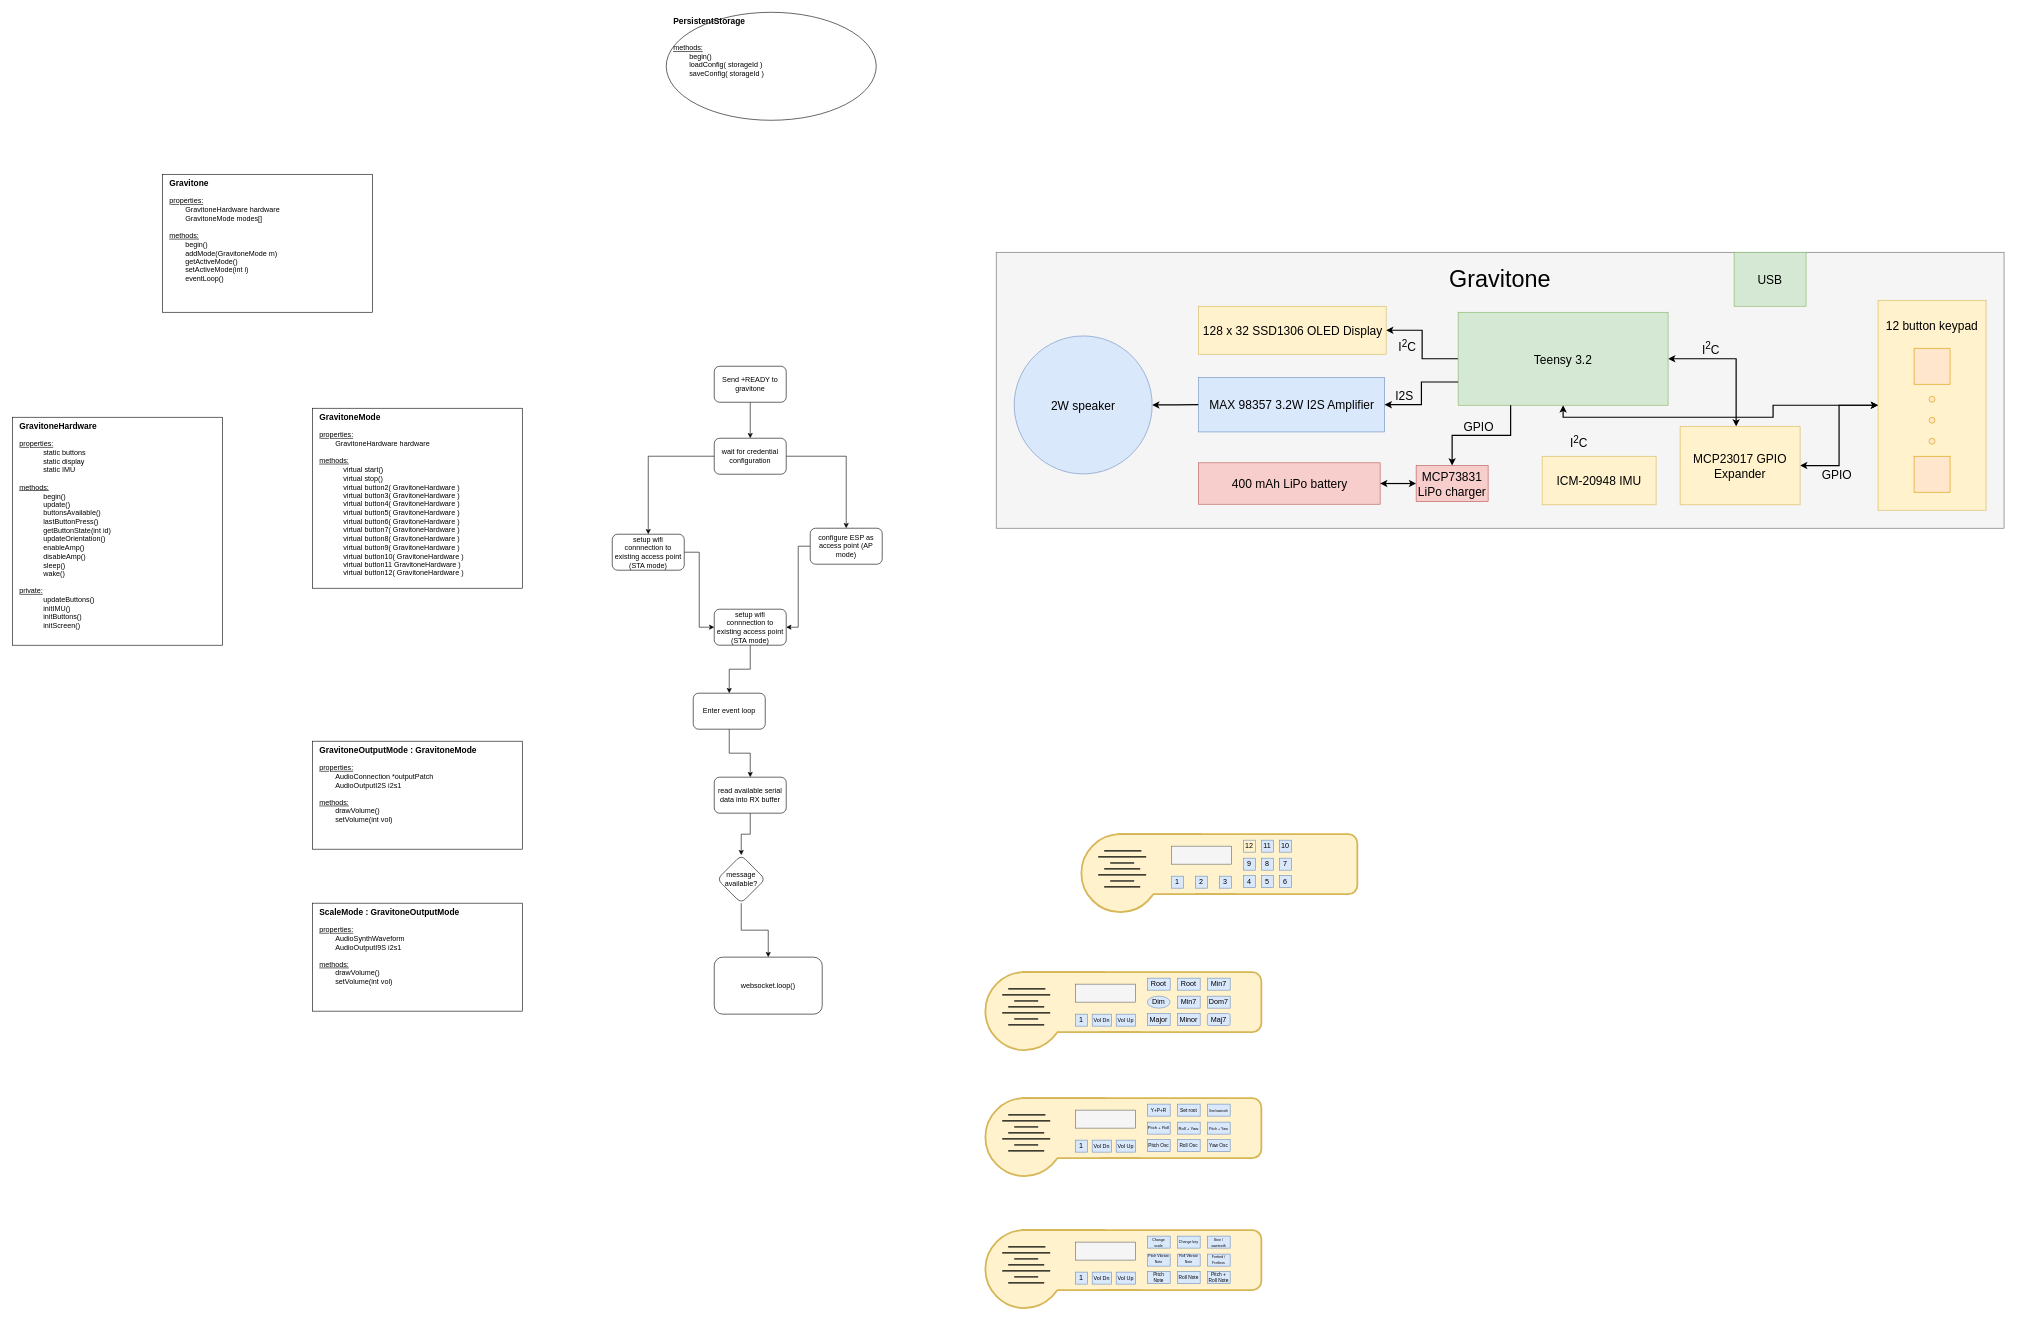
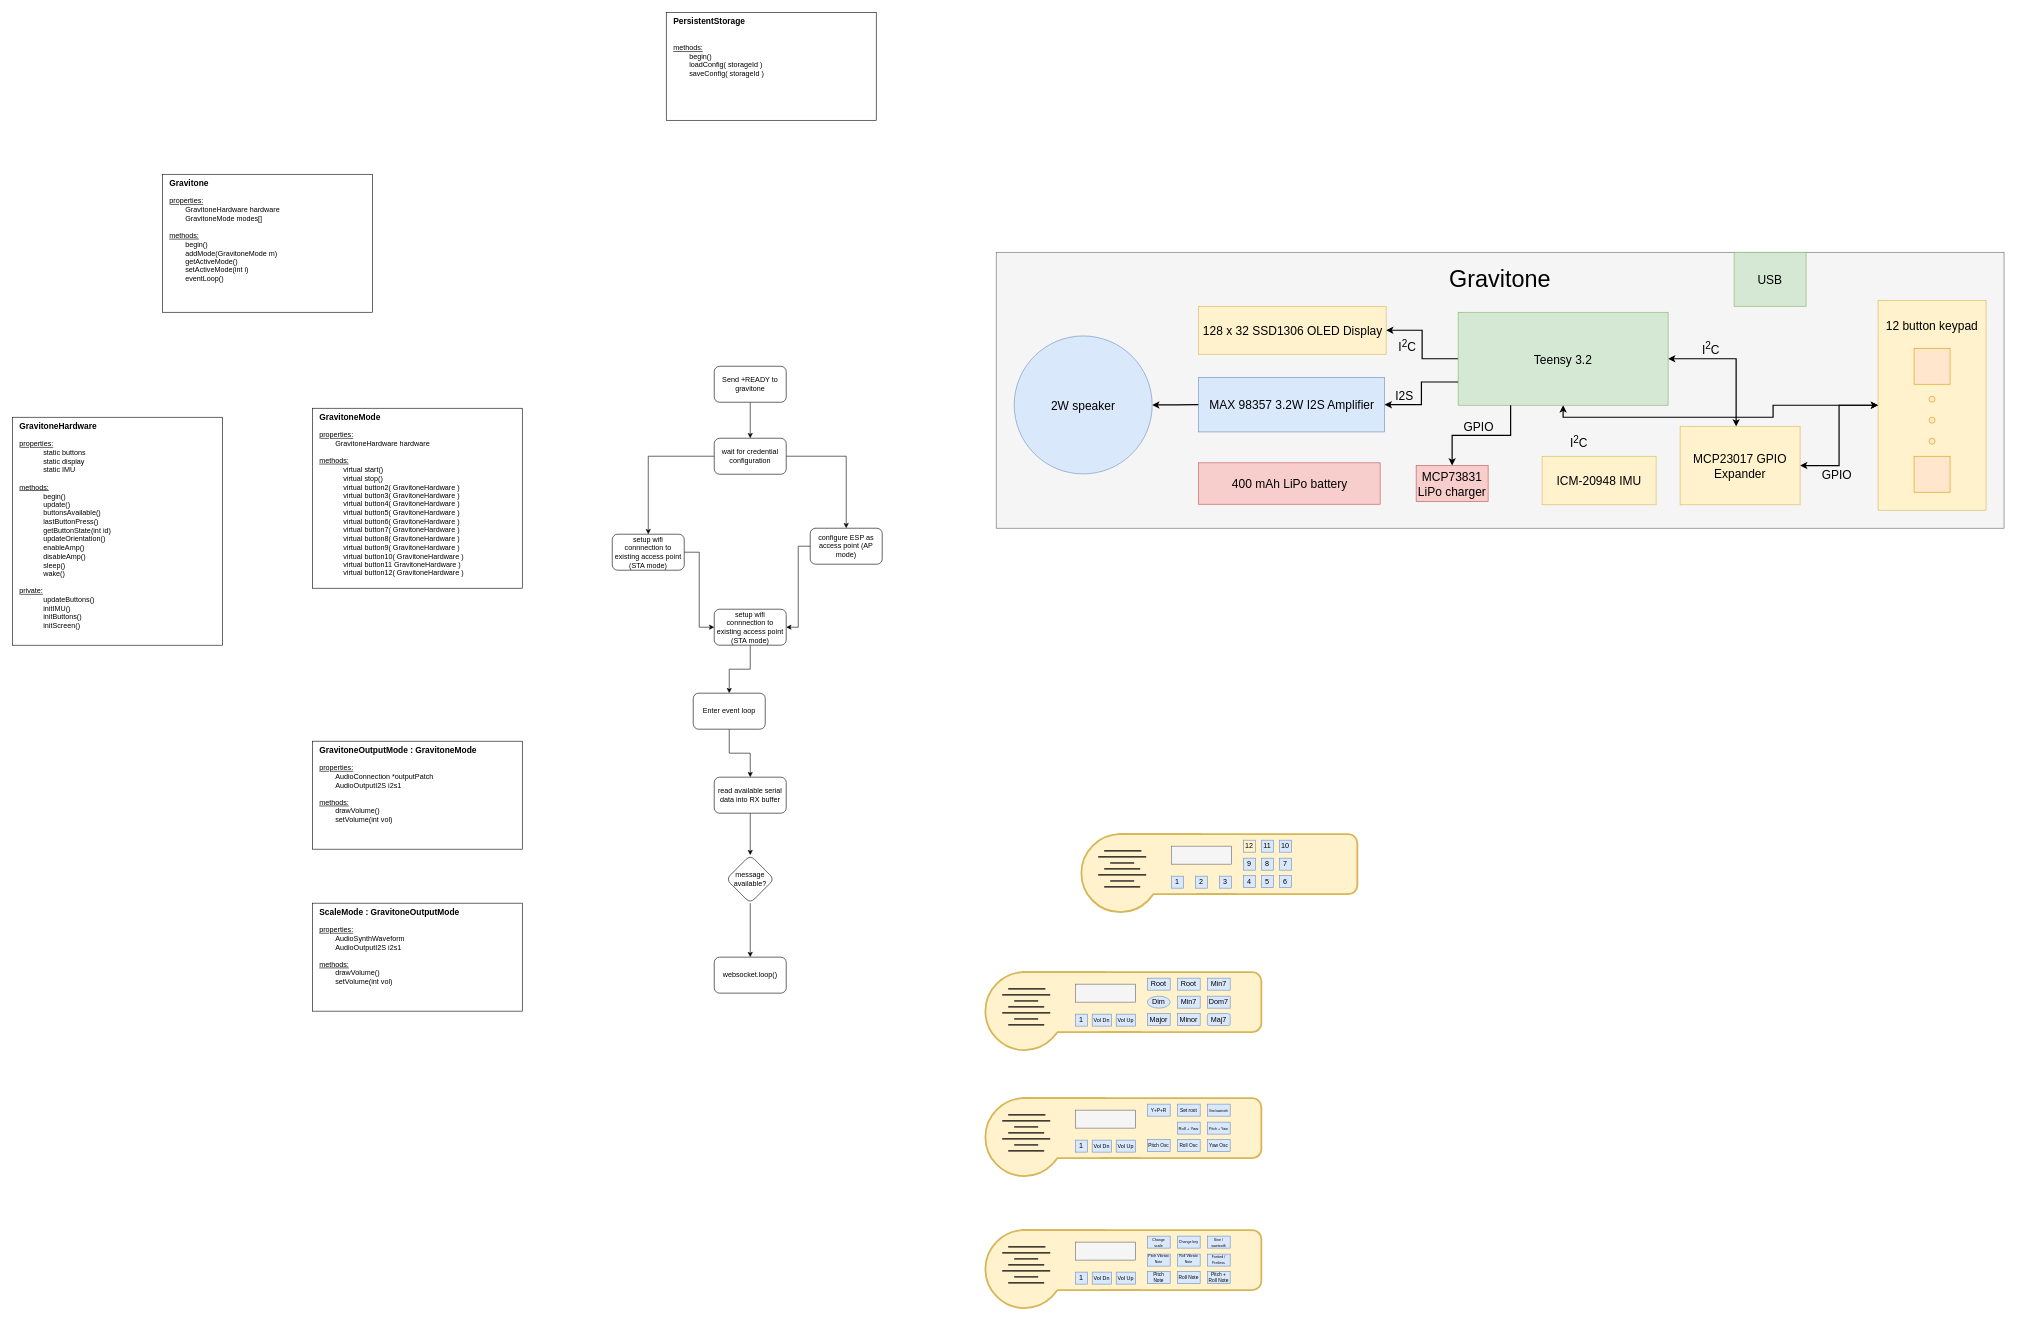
node "PersistentStorage methods: begin() loadConfig( storageId ) saveConfig( storageId )": shape ellipse -> rectangle
edge "400 mAh LiPo battery" -- "MCP73831 LiPo charger": removed
node "message available?": moved (741, 879) -> (750, 879)
node "ScaleMode : GravitoneOutputMode properties: AudioSynthWaveform AudioOutputI9S i2s1 methods: drawVolume() setVolume(int vol)": label "ScaleMode : GravitoneOutputMode properties: AudioSynthWaveform AudioOutputI9S i2s1 methods: drawVolume() setVolume(int vol)" -> "ScaleMode : GravitoneOutputMode properties: AudioSynthWaveform AudioOutputI2S i2s1 methods: drawVolume() setVolume(int vol)"
node "websocket.loop()": size 108x57 -> 72x36
node "Pitch + Roll": removed
